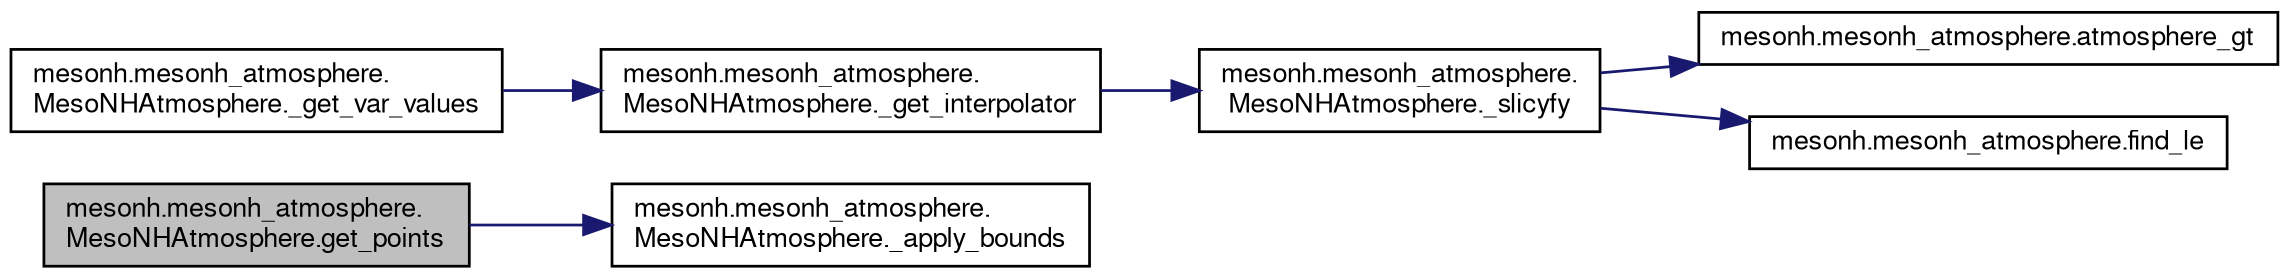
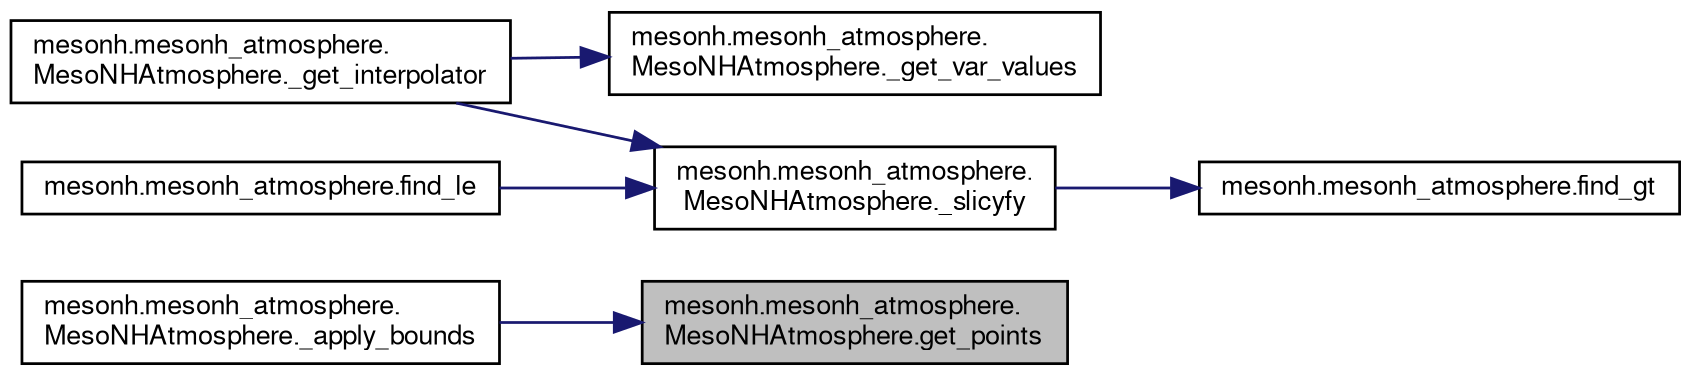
node "mesonh.mesonh_atmosphere.atmosphere_gt": label "mesonh.mesonh_atmosphere.atmosphere_gt" -> "mesonh.mesonh_atmosphere.find_gt"
edge "mesonh.mesonh_atmosphere. MesoNHAtmosphere._get_var_values" -> "mesonh.mesonh_atmosphere. MesoNHAtmosphere._get_interpolator": reversed
edge "mesonh.mesonh_atmosphere. MesoNHAtmosphere._slicyfy" -> "mesonh.mesonh_atmosphere.find_le": reversed
edge "mesonh.mesonh_atmosphere. MesoNHAtmosphere.get_points" -> "mesonh.mesonh_atmosphere. MesoNHAtmosphere._apply_bounds": reversed
